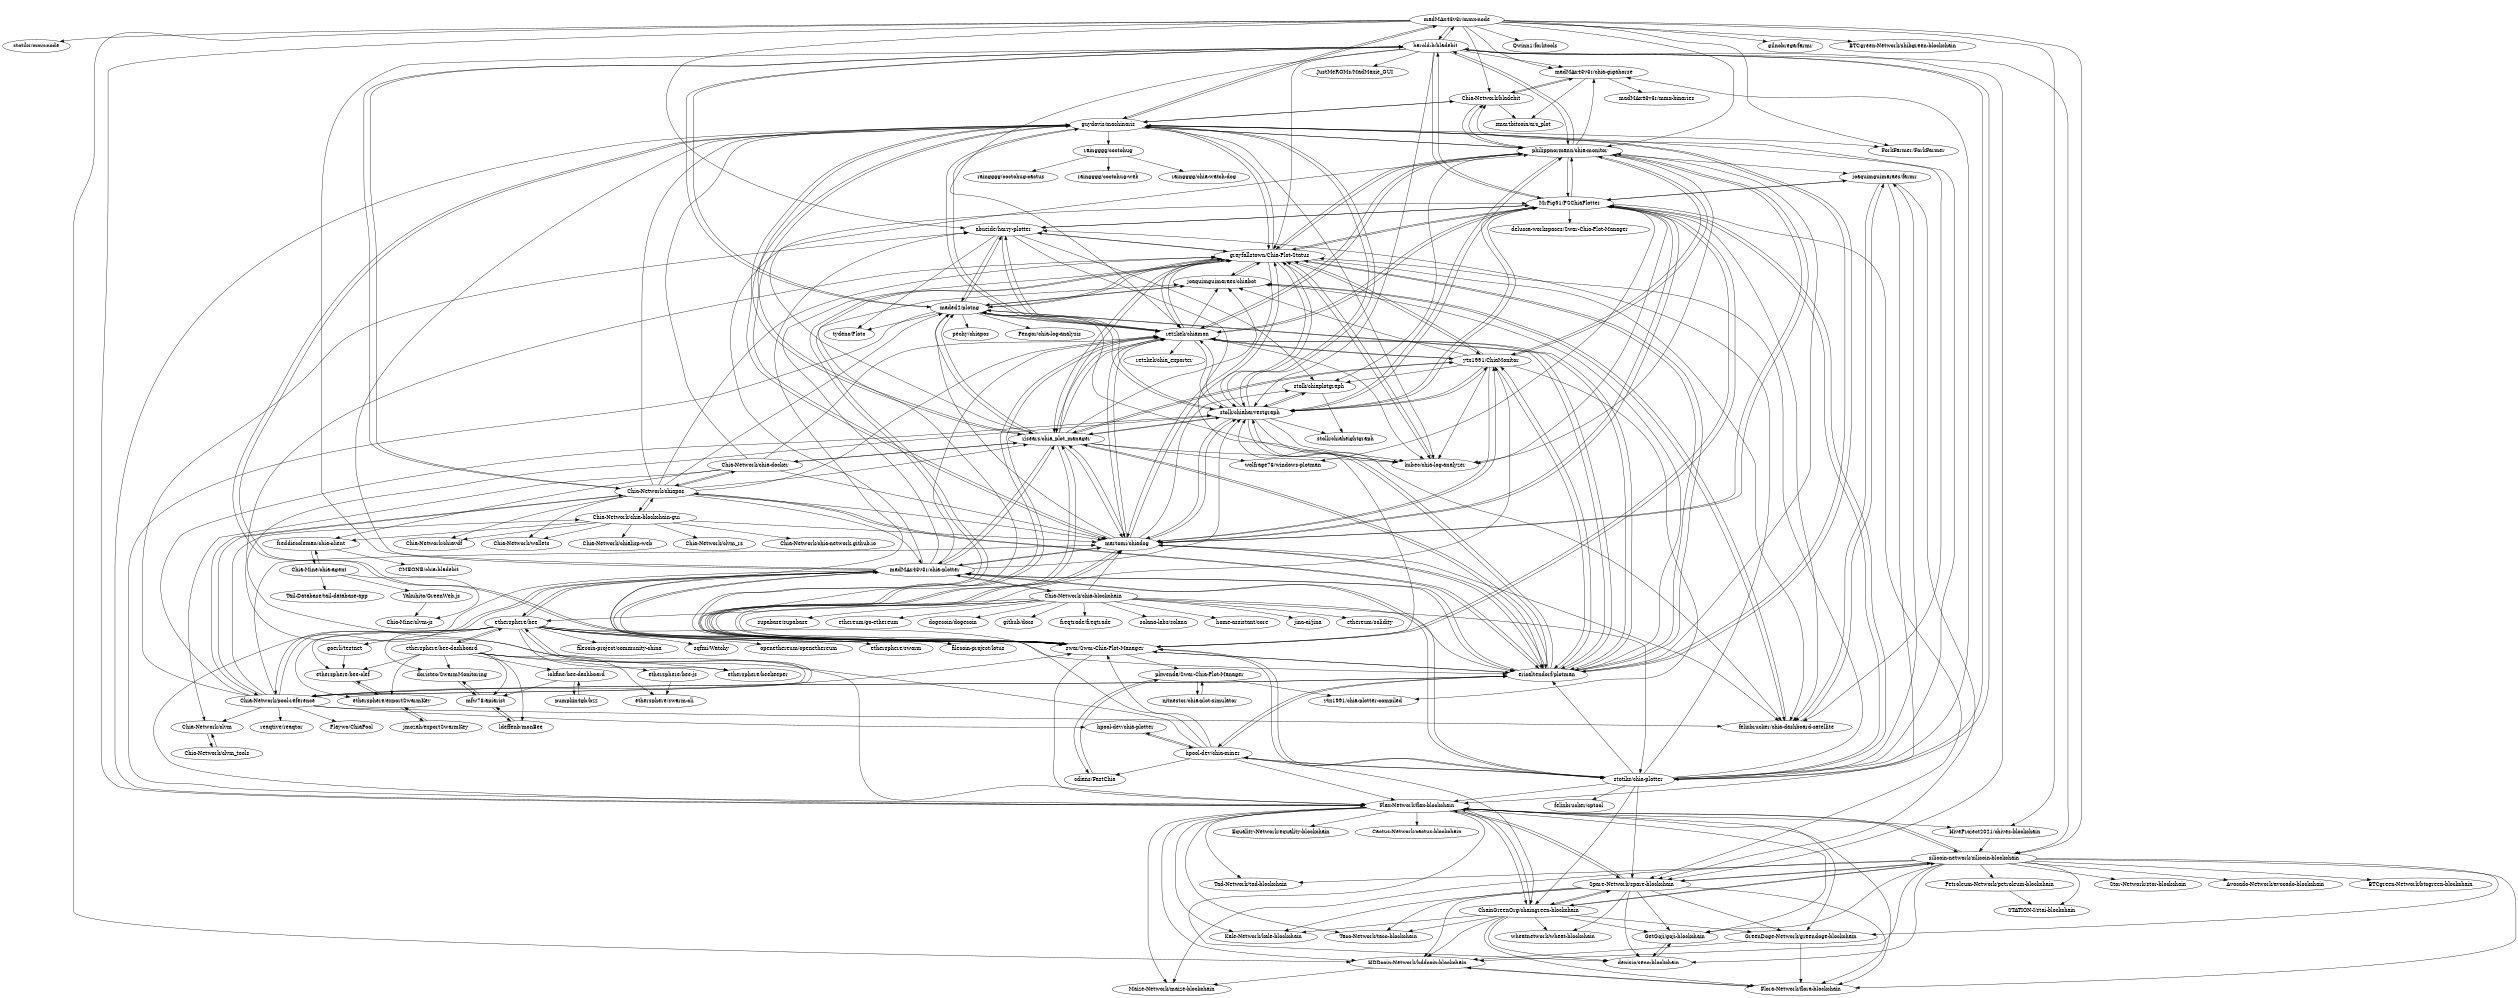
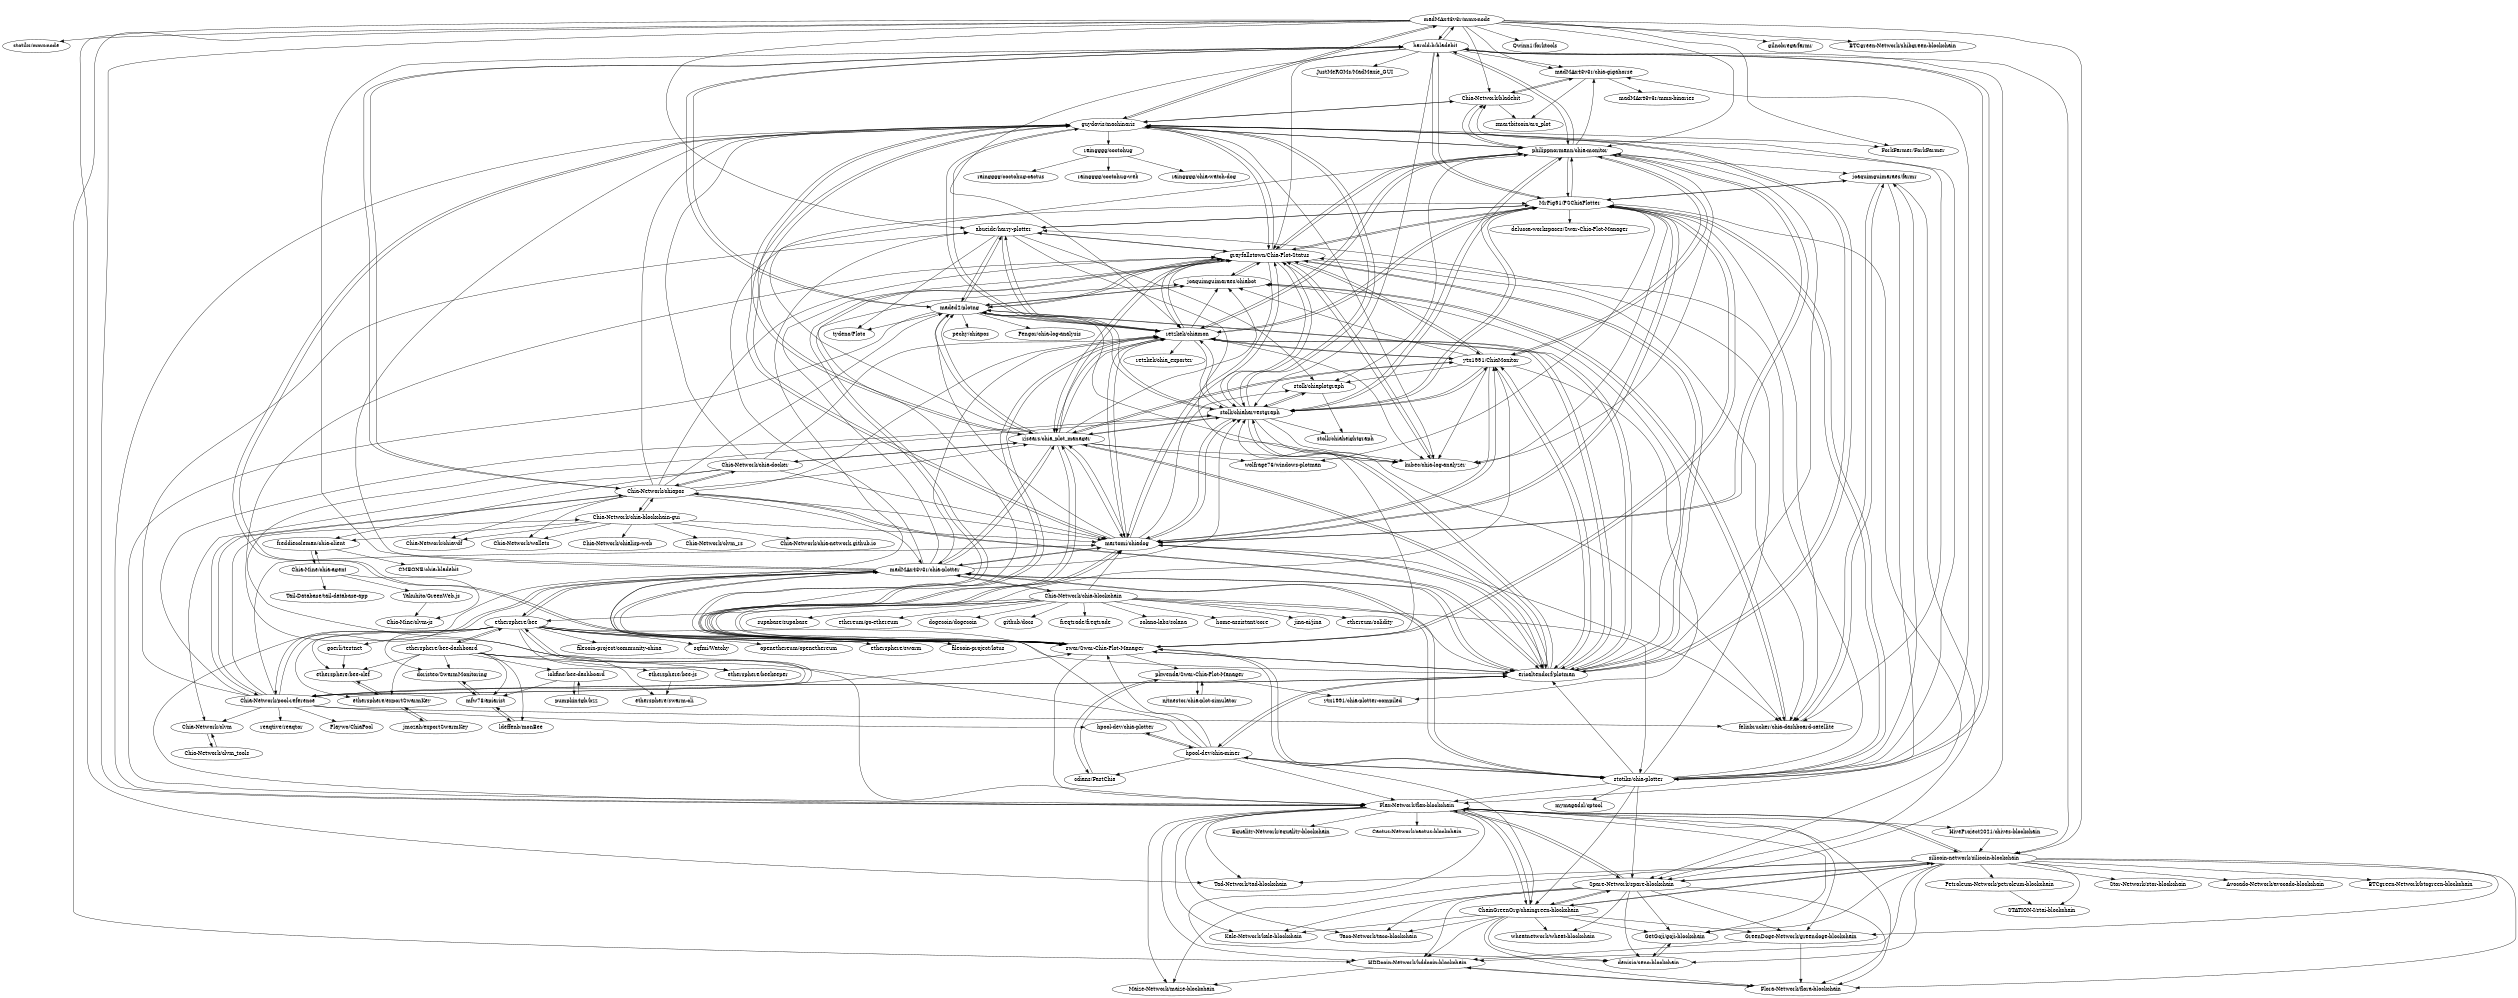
edge "madMAx43v3r/mmx-node" -> "HiveProject2021/chives-blockchain": now "madMAx43v3r/mmx-node" -> "Tad-Network/tad-blockchain"
node "felixbrucker/cptool": label "felixbrucker/cptool" -> "mymagadsl/cptool"
